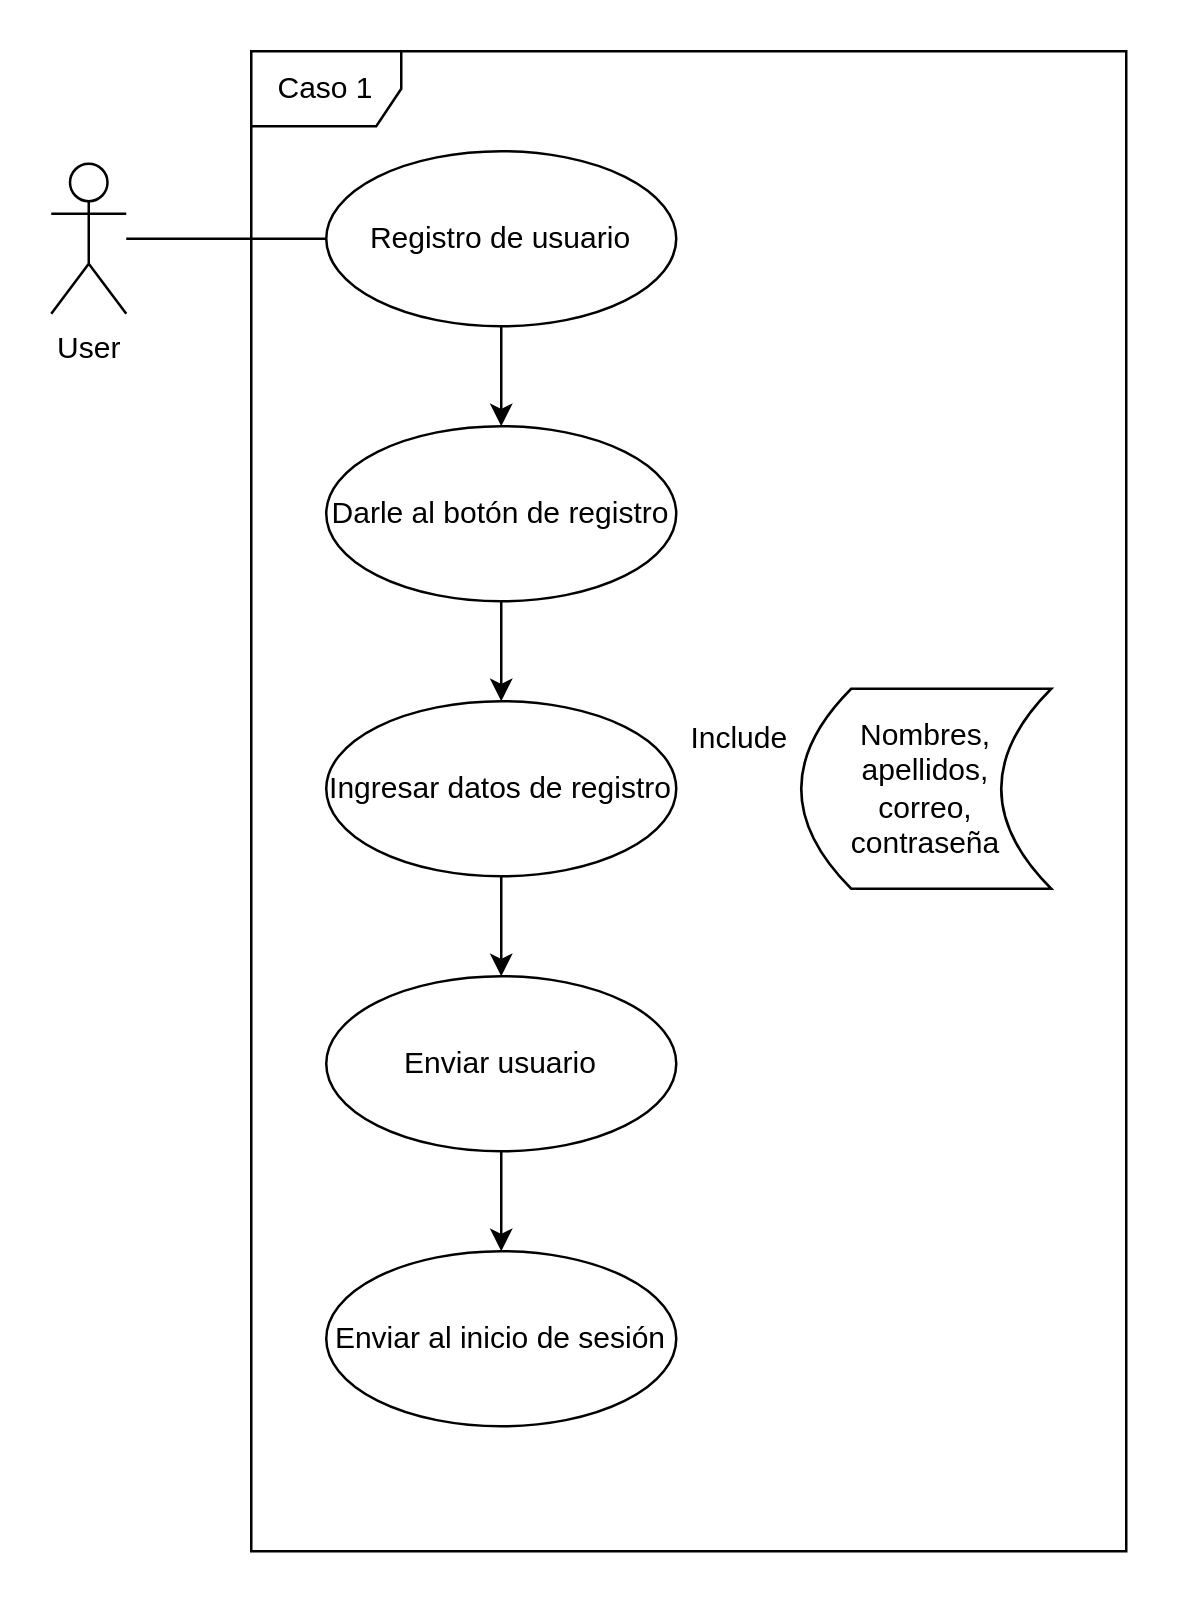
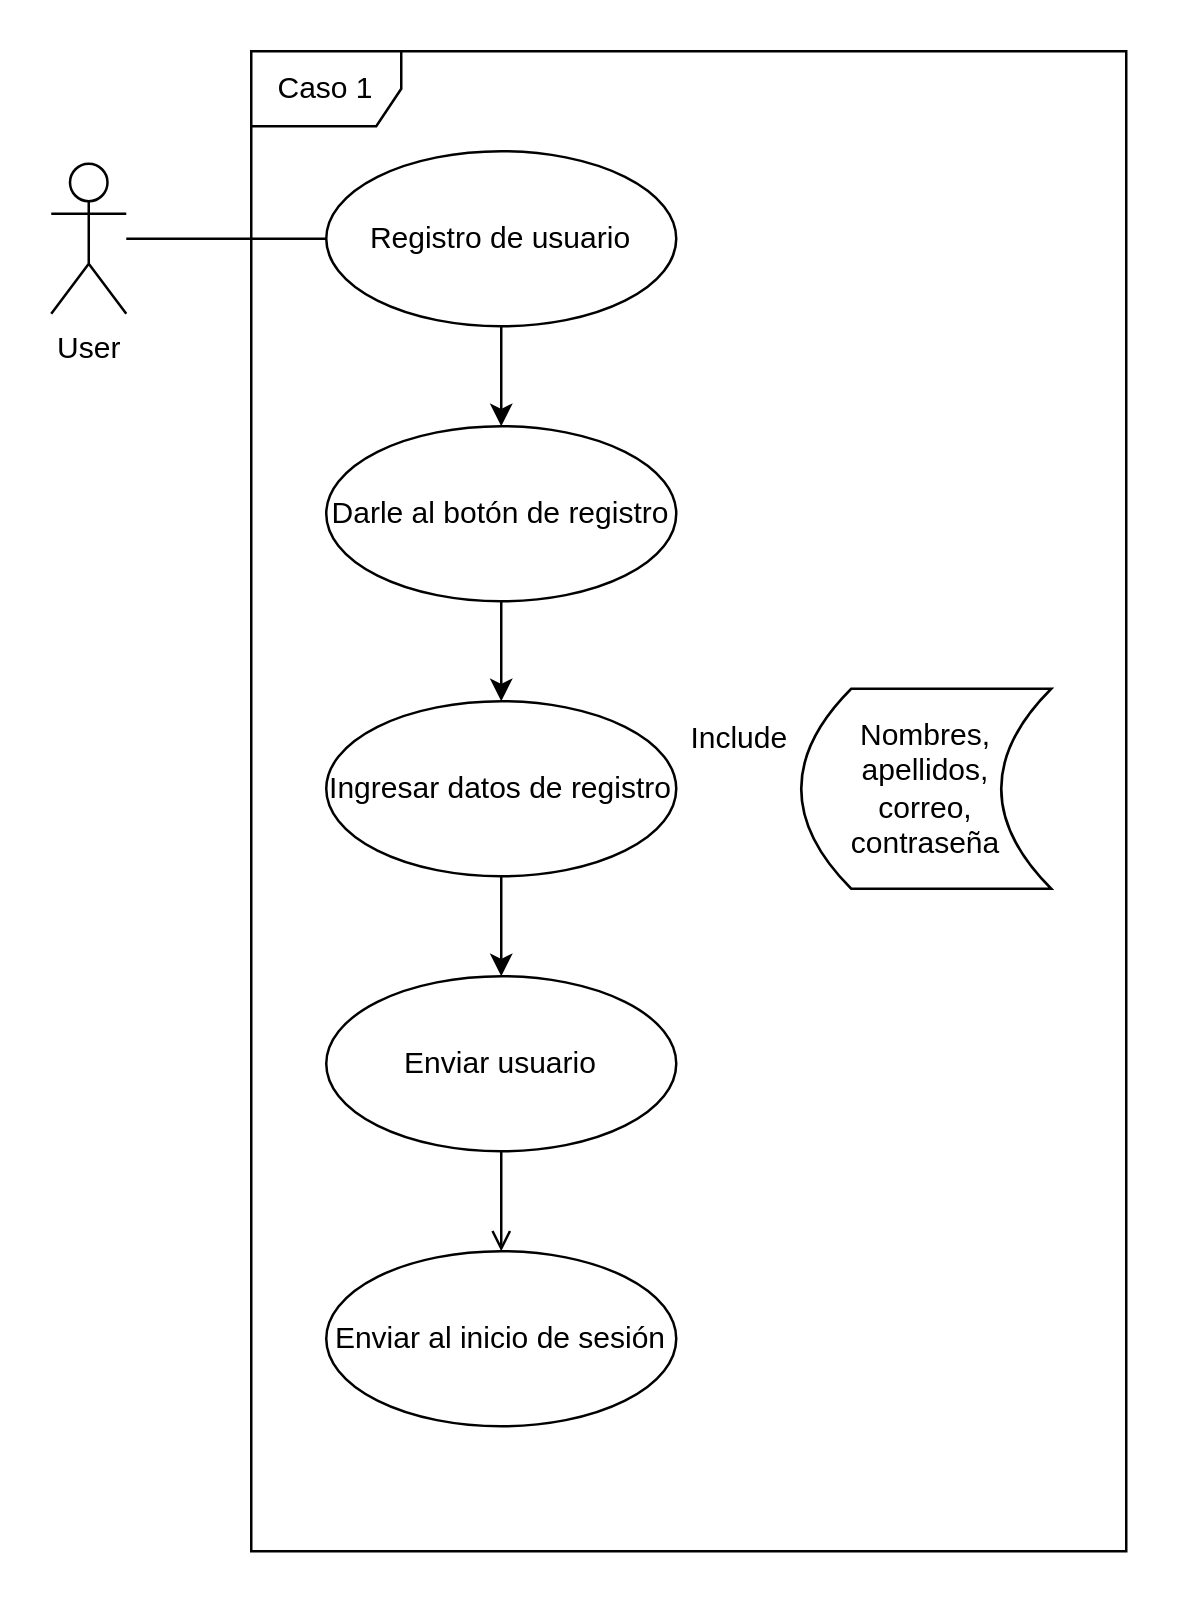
edge "Enviar usuario" -> "Enviar al inicio de sesión": arrowhead classic -> open
